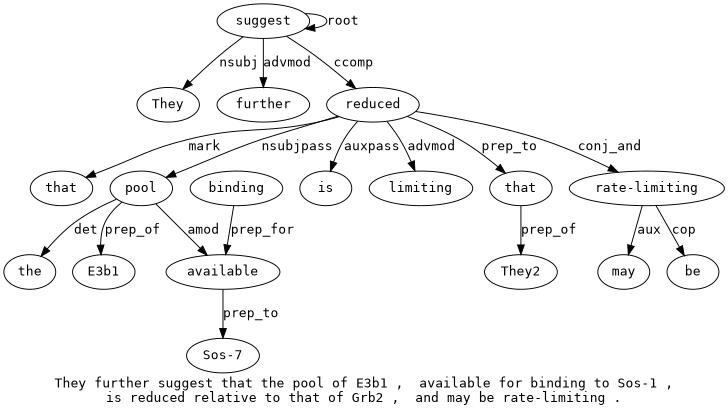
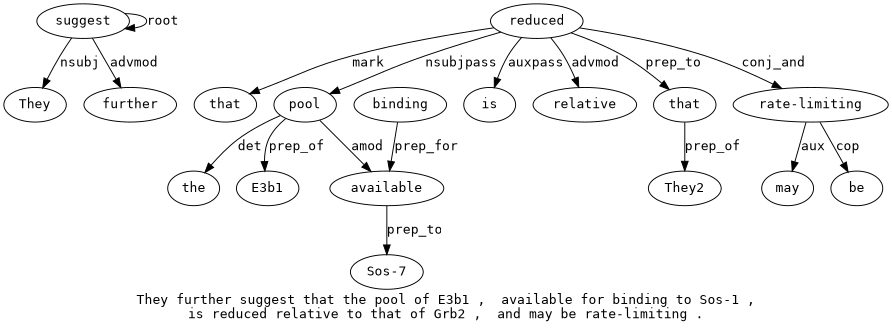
edge "suggest" -> "reduced": removed, label "ccomp"
node "limiting": label "limiting" -> "relative"
